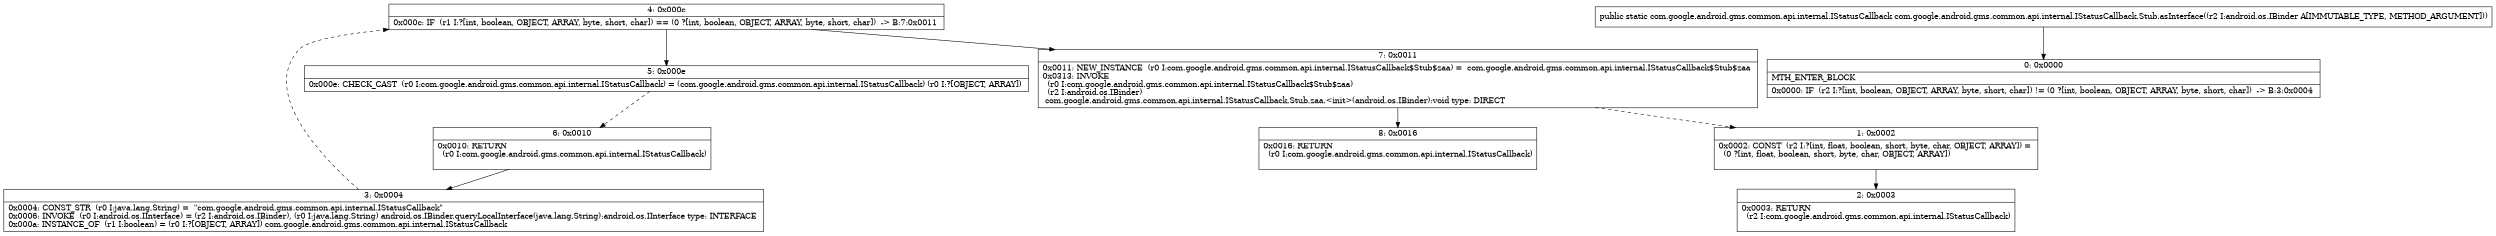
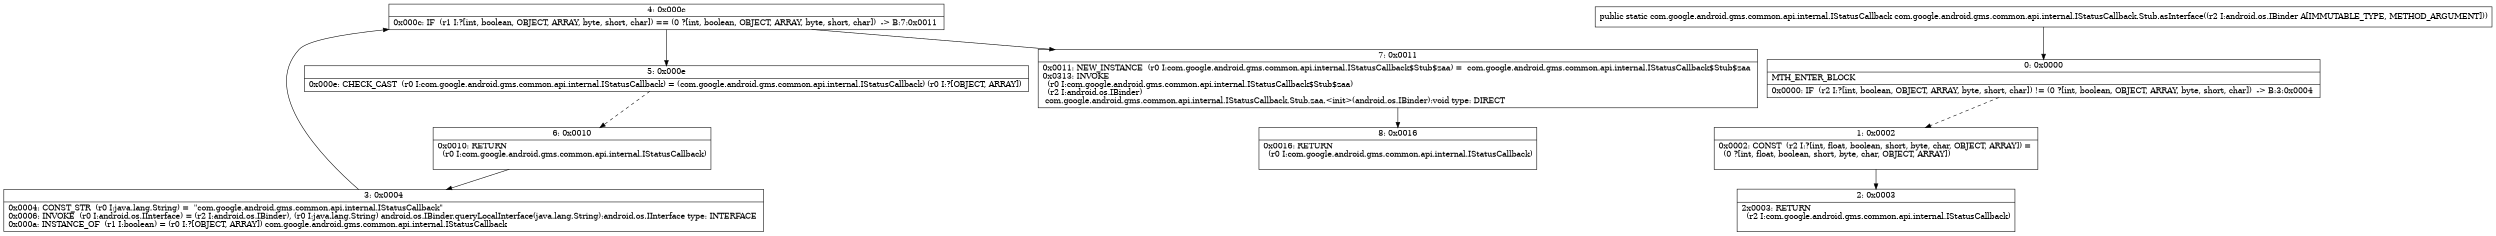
edge "3: 0x0004" -> "4: 0x000c": style dashed -> solid
edge "7: 0x0011" -> "1: 0x0002": now "0: 0x0000" -> "1: 0x0002"
node "2: 0x0003": text "0x0003: RETURN" -> "2x0003: RETURN"
